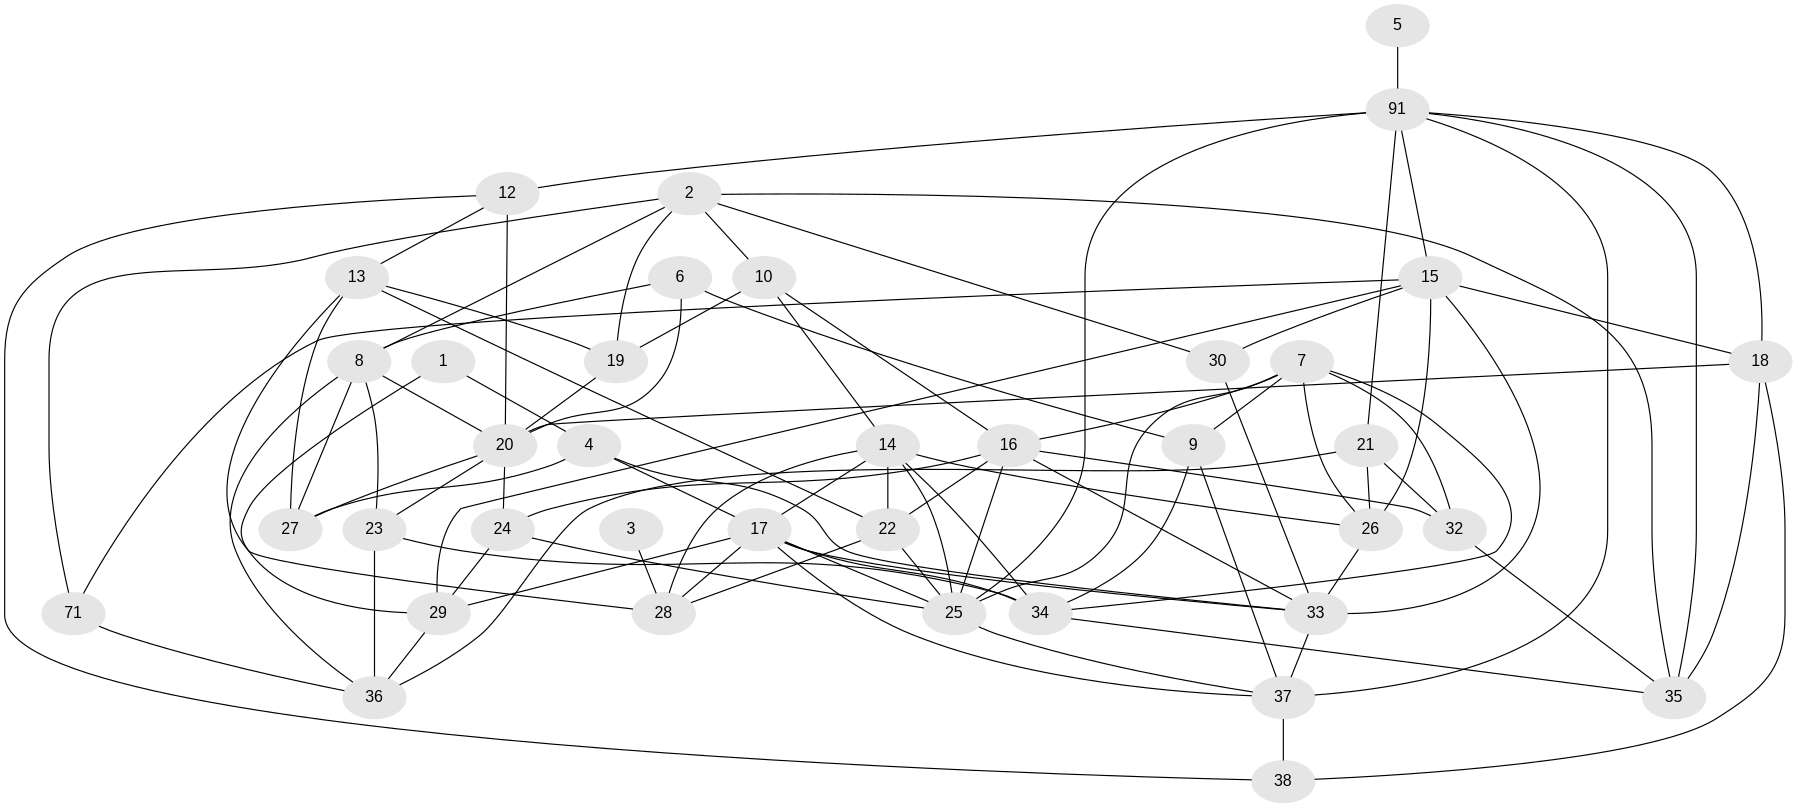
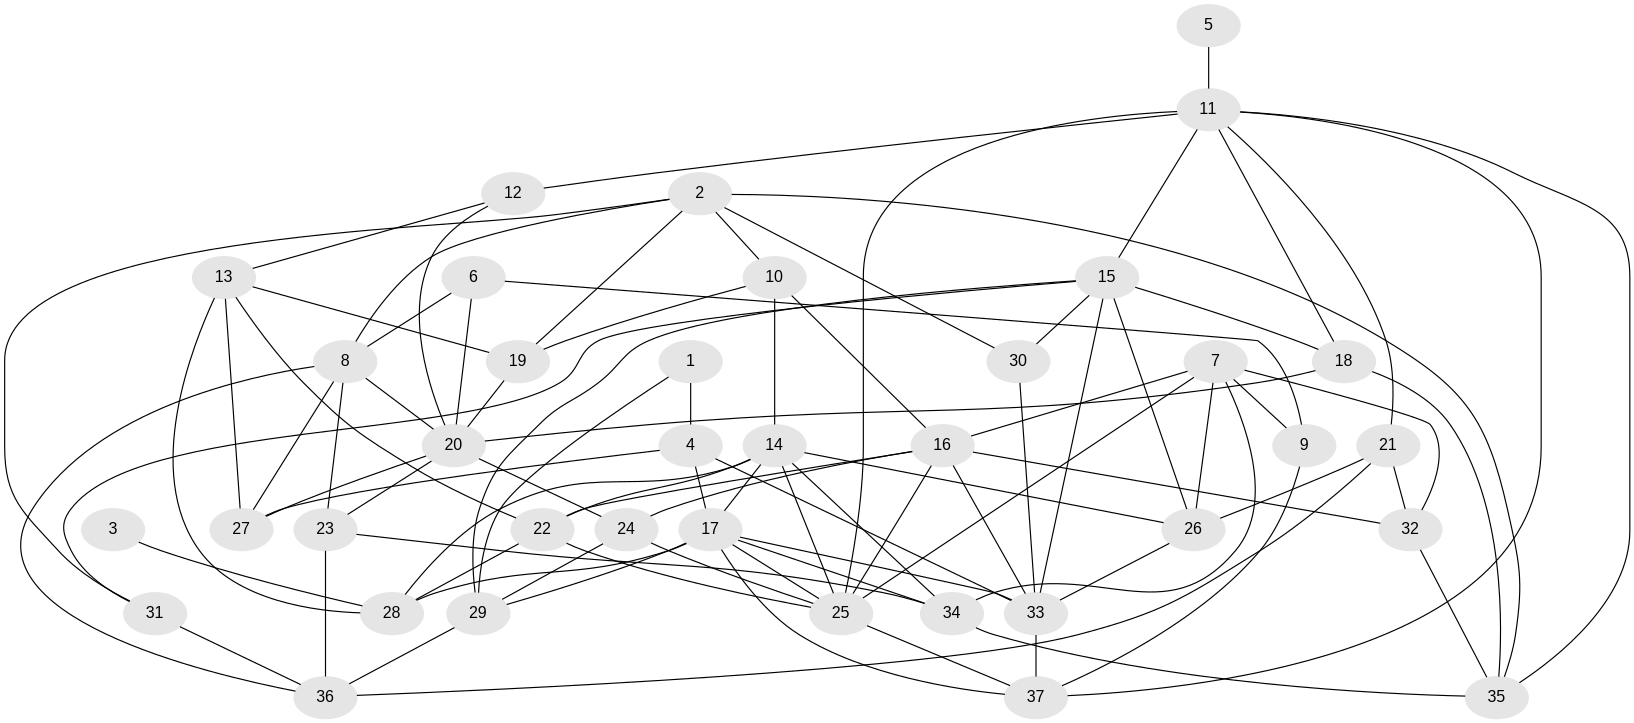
node "91": label "91" -> "11"
edge "9" -- "34": removed
node "71": label "71" -> "31"
node "38": removed
